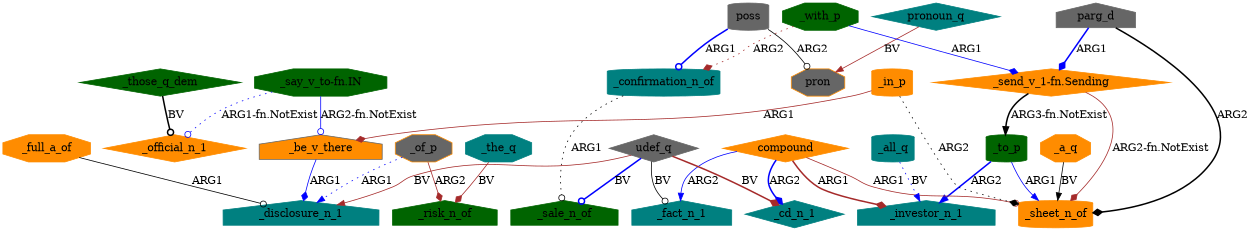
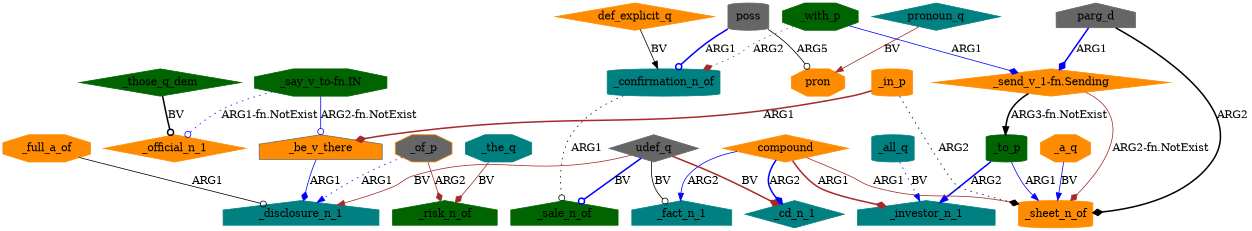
node "def_explicit_q": added
edge "poss" -> "pron": label "ARG2" -> "ARG5"
node "pron": fillcolor gray40 -> darkorange
edge "_in_p" -> "_be_v_there": style solid -> bold
edge "_a_q" -> "_sheet_n_of": color black -> blue
edge "compound" -> "_sheet_n_of": arrowhead odot -> diamond
